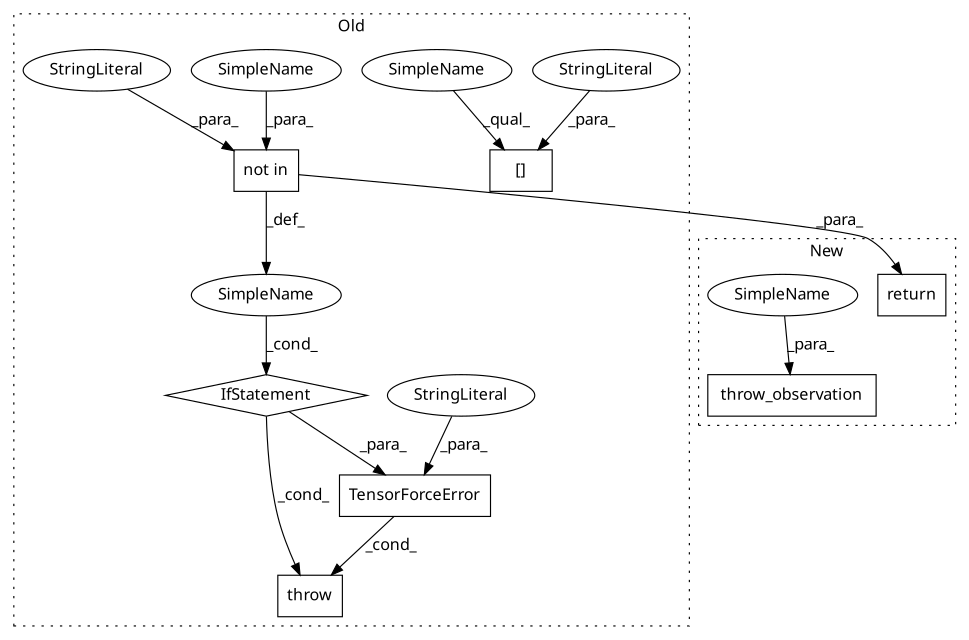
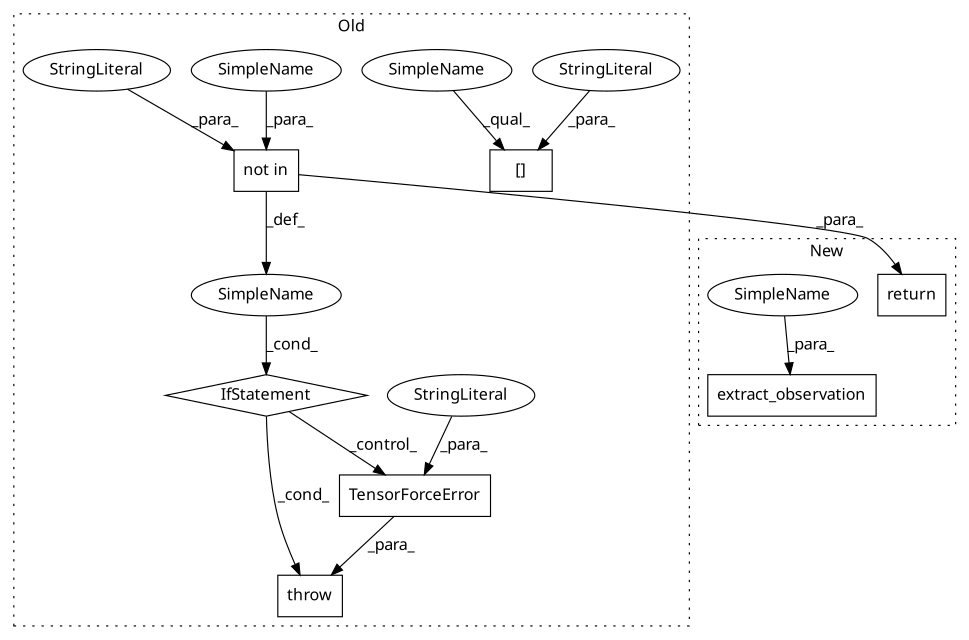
node "throw_observation": label "throw_observation" -> "extract_observation"
edge "IfStatement" -> "TensorForceError": label "_para_" -> "_control_"
edge "TensorForceError" -> "throw": label "_cond_" -> "_para_"
